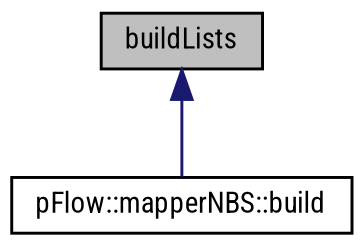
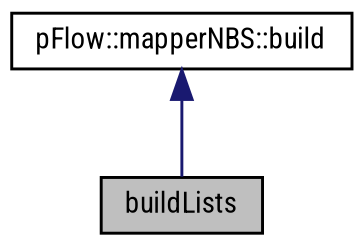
edge "pFlow::mapperNBS::build" -> "buildLists": reversed
